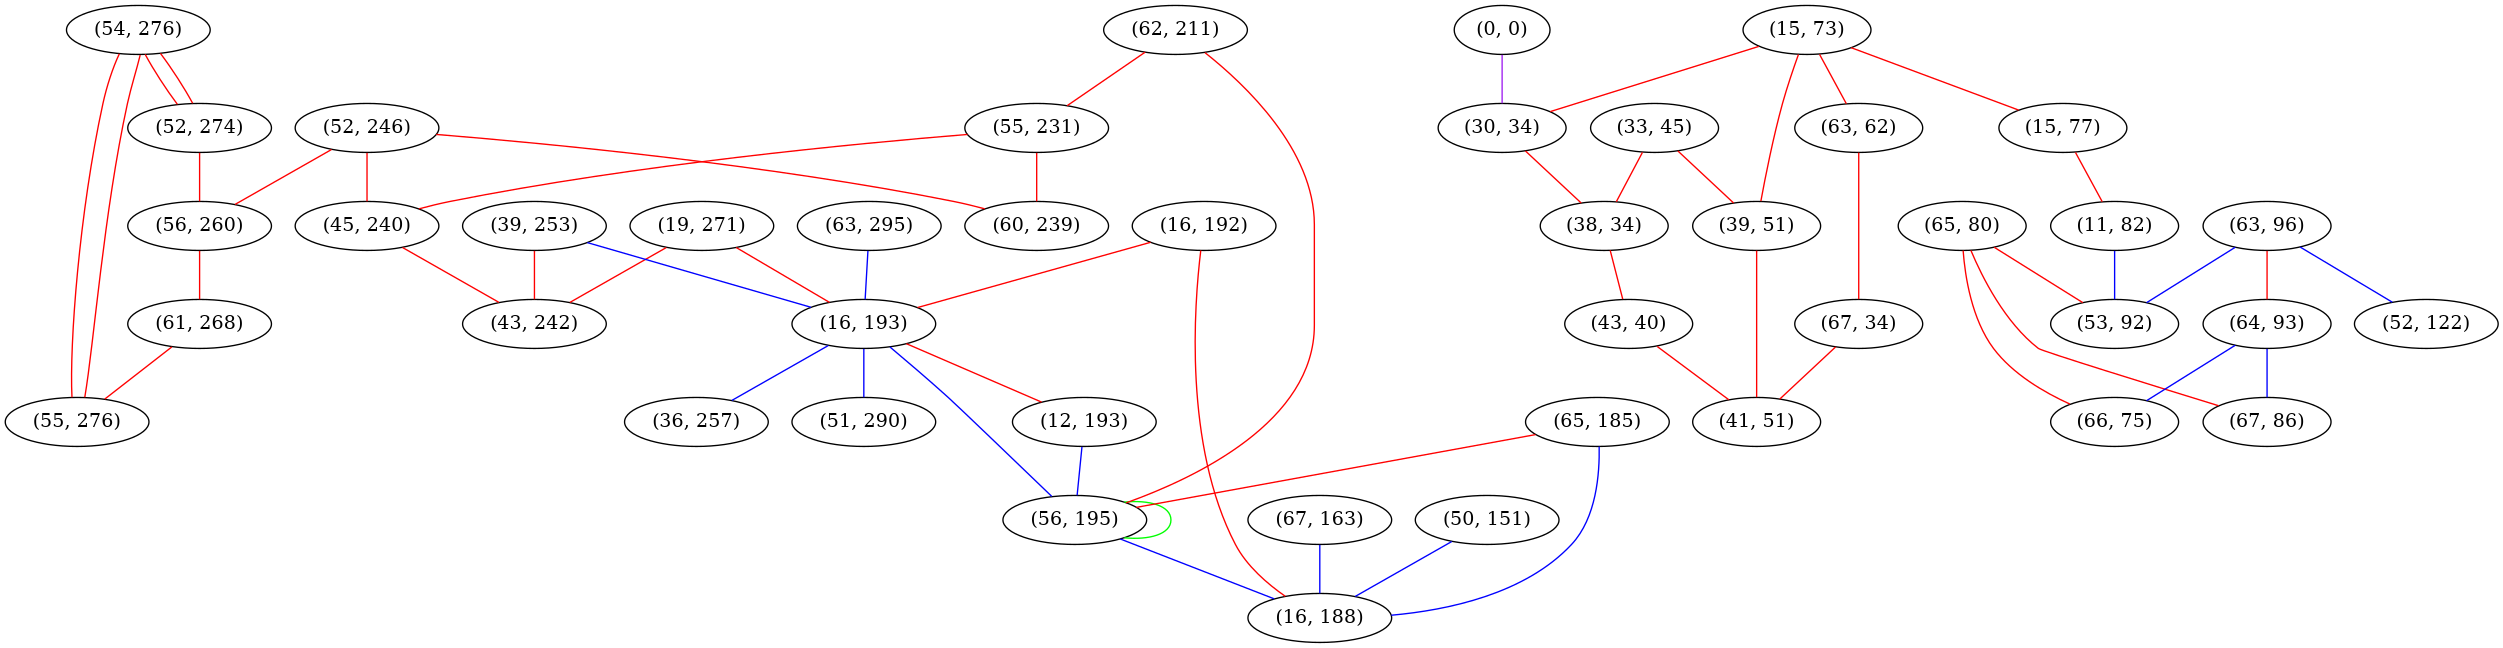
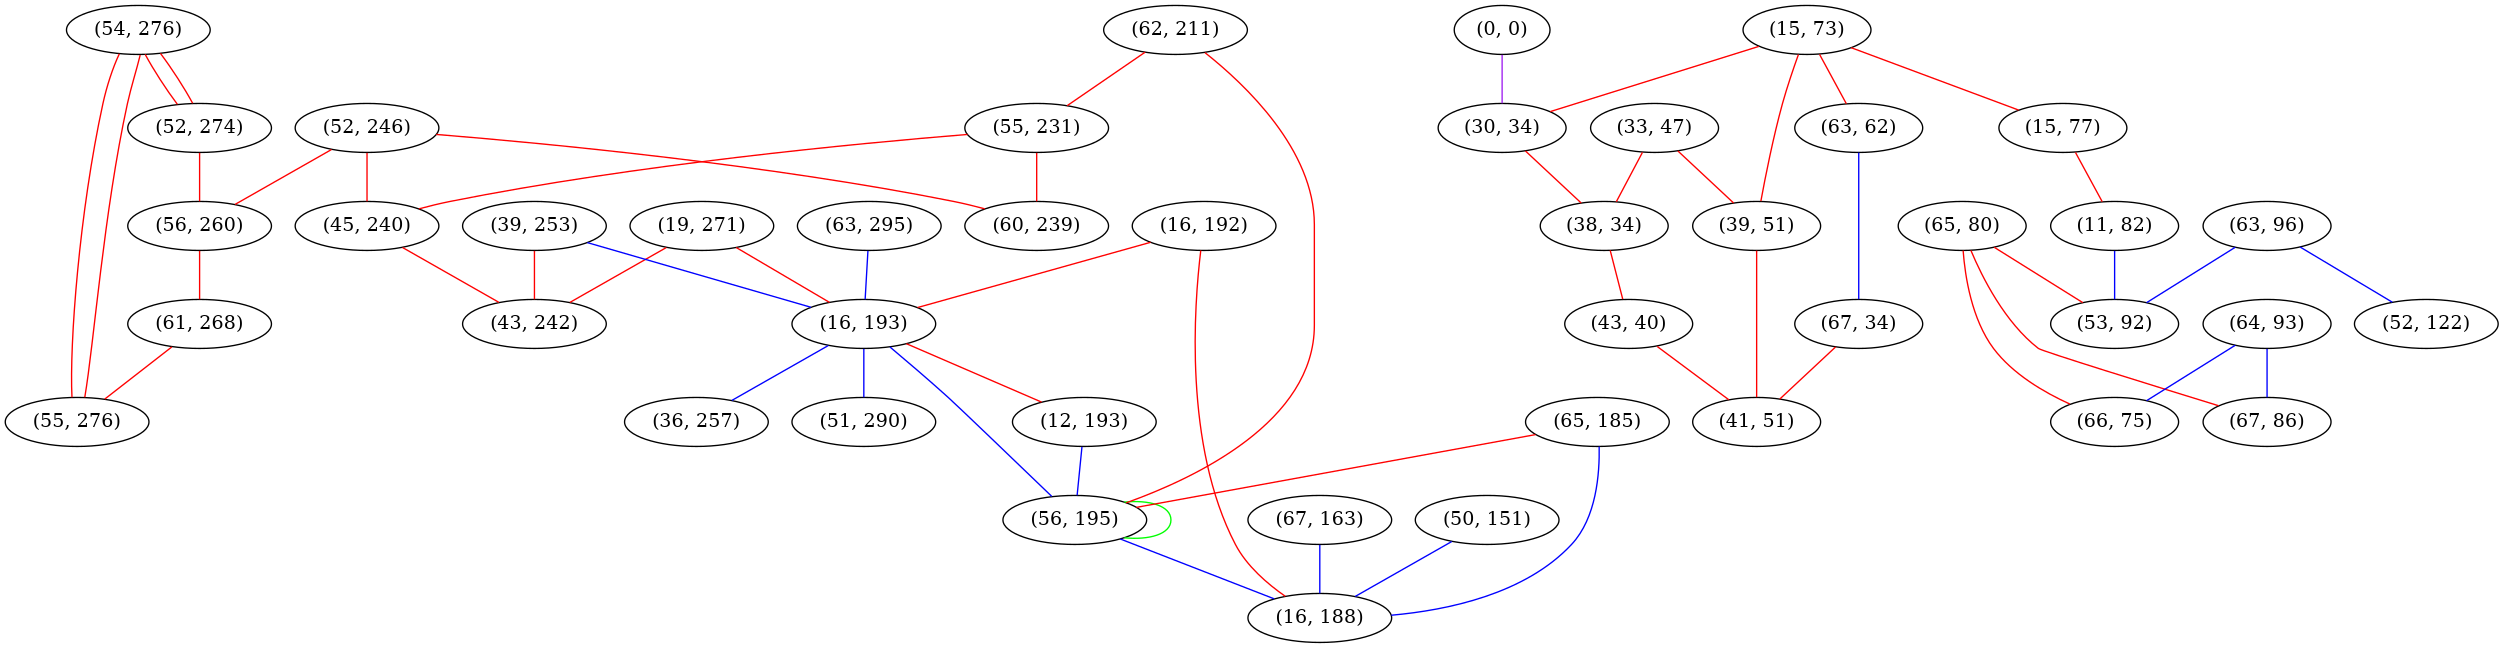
node "(33, 45)": label "(33, 45)" -> "(33, 47)"
edge "(63, 62)" -- "(67, 34)": color red -> blue
edge "(63, 96)" -- "(64, 93)": removed
